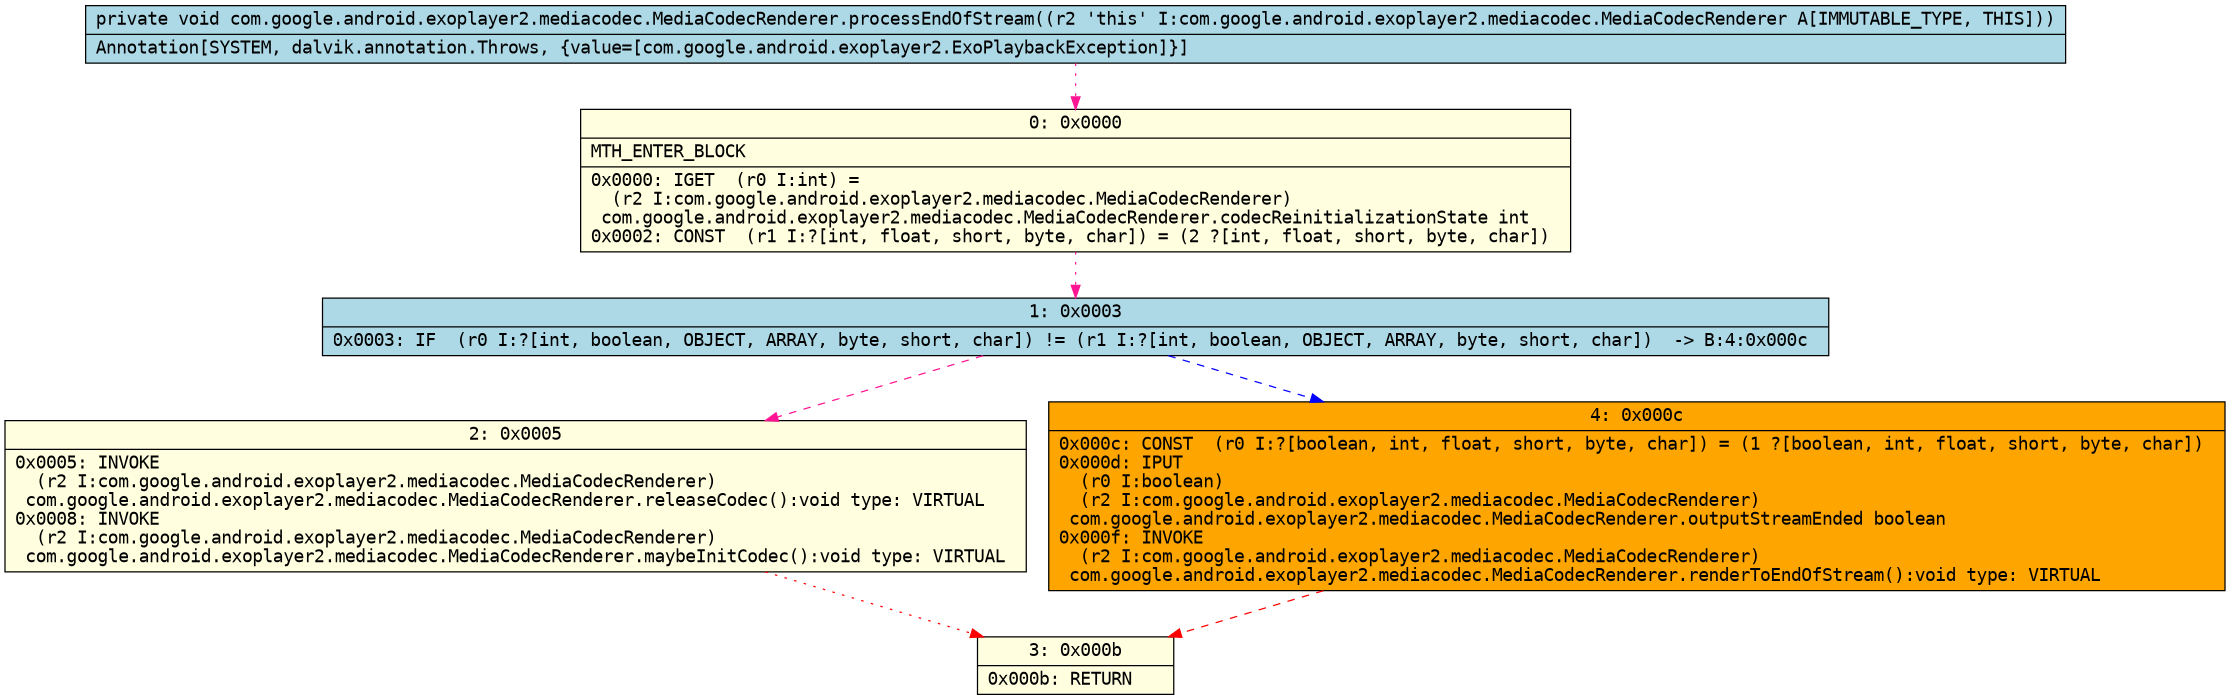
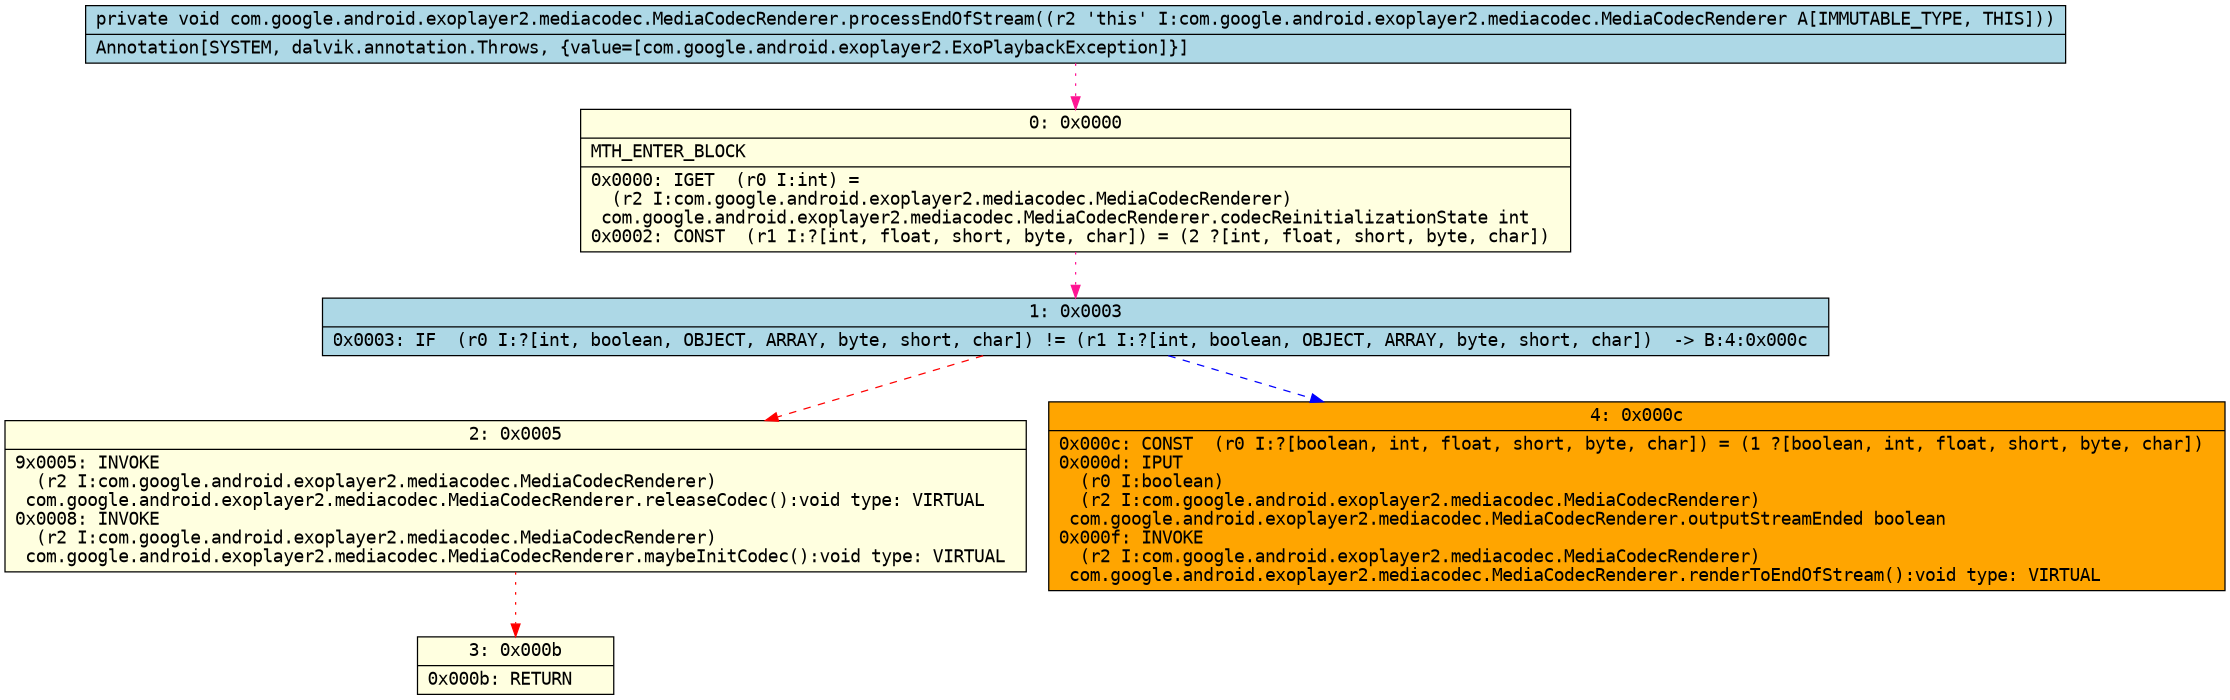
edge "1: 0x0003" -> "2: 0x0005": color deeppink -> red
node "2: 0x0005": text "0x0005: INVOKE" -> "9x0005: INVOKE"
edge "4: 0x000c" -> "3: 0x000b": removed
